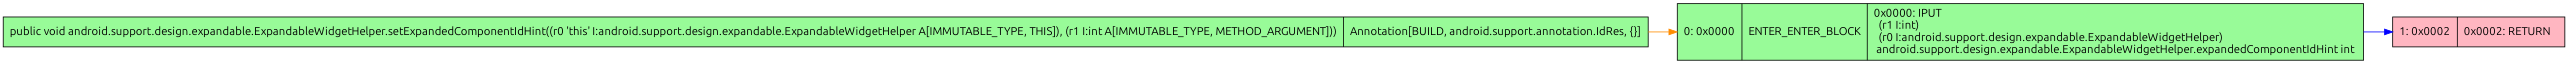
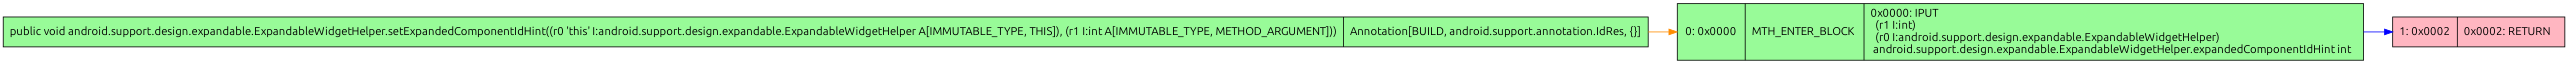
node "0: 0x0000": text "ENTER_ENTER_BLOCK" -> "MTH_ENTER_BLOCK"
